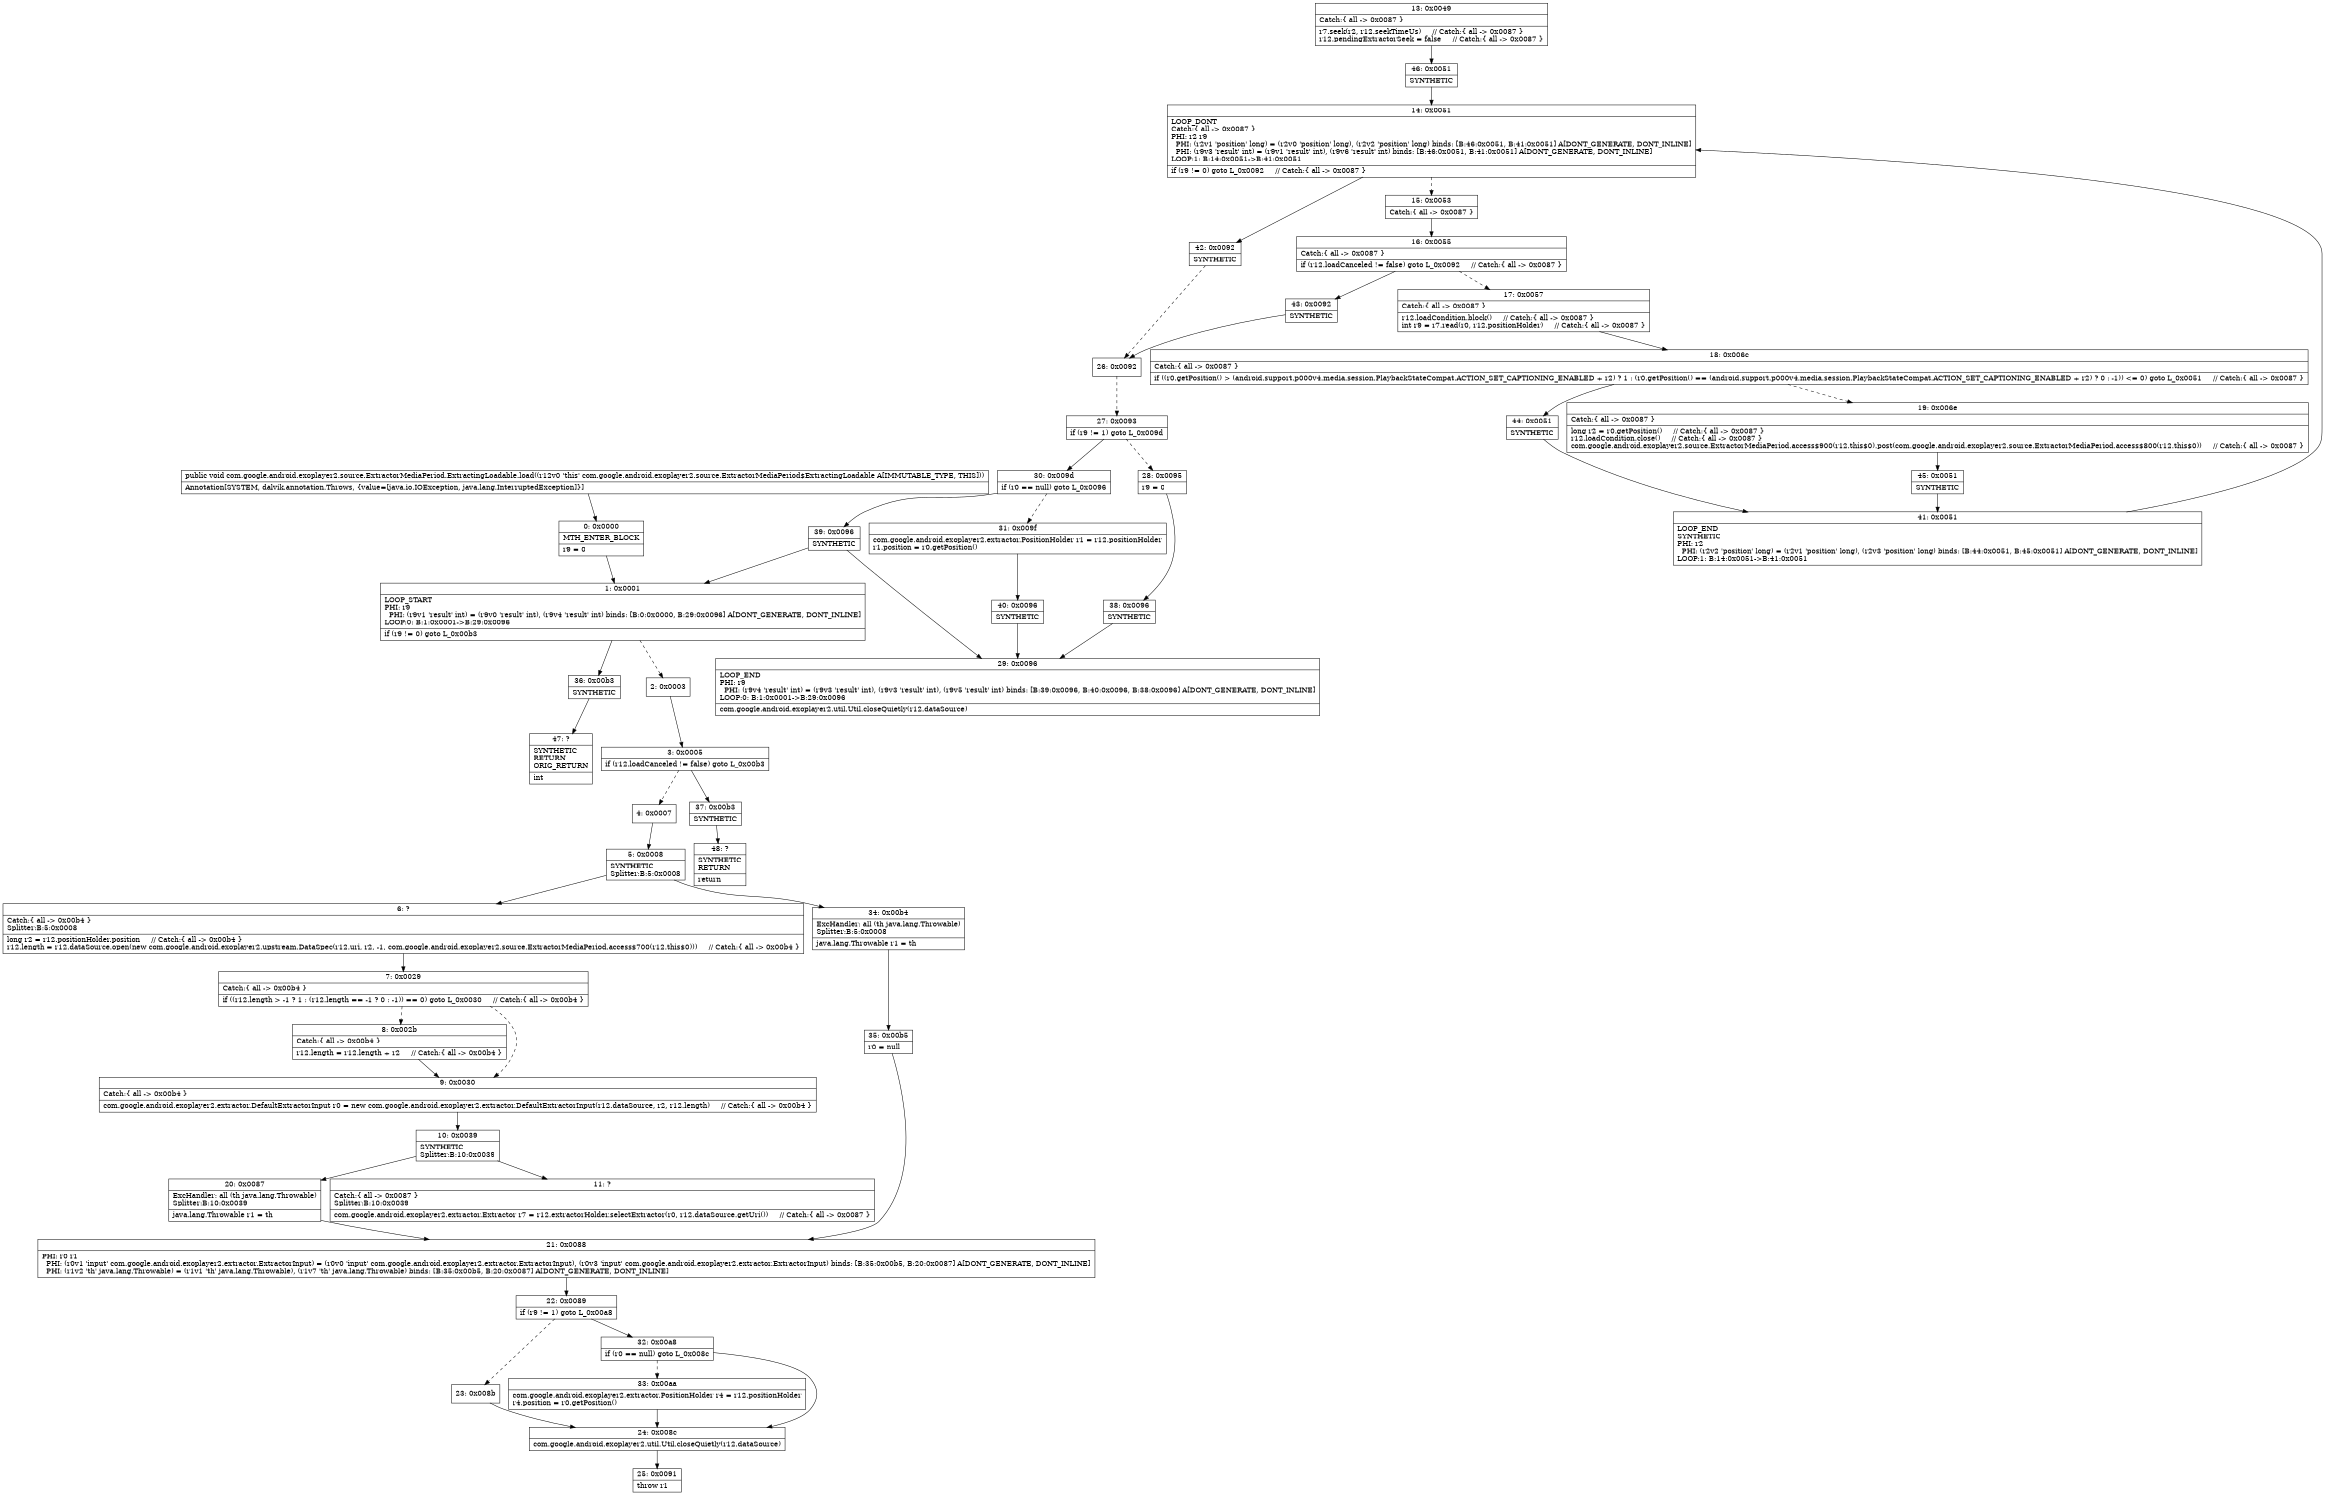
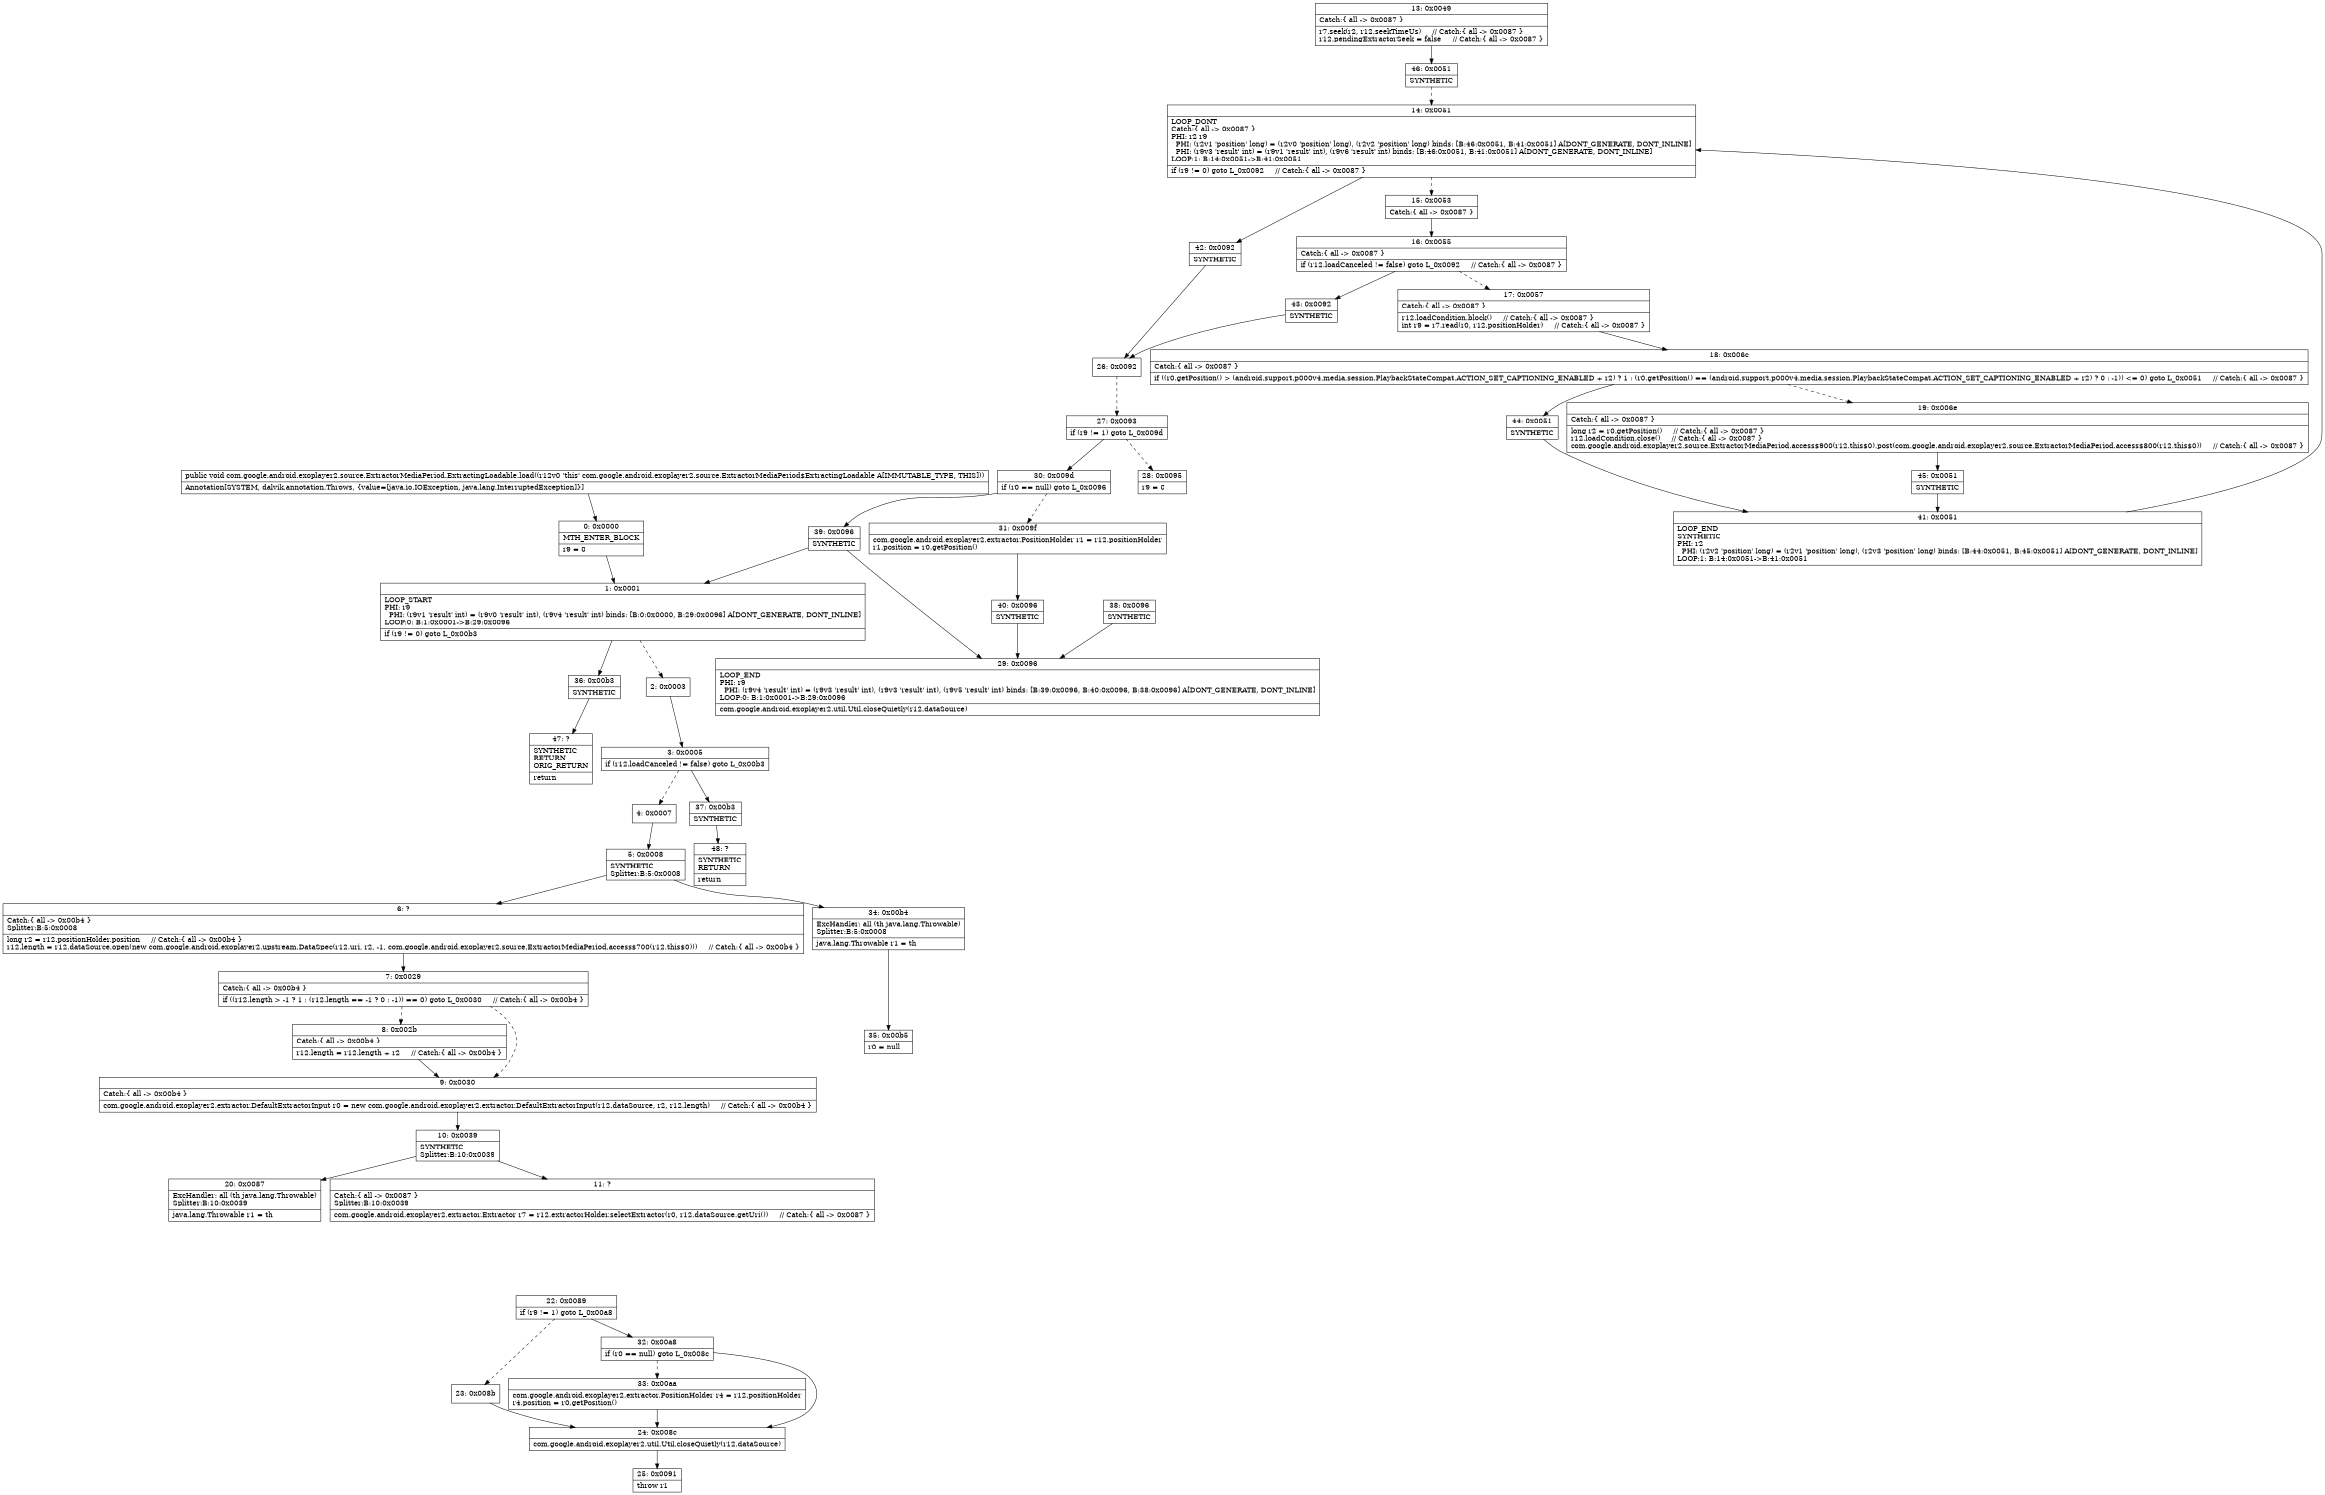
edge "46: 0x0051" -> "14: 0x0051": style solid -> dashed
edge "42: 0x0092" -> "26: 0x0092": style dashed -> solid
edge "28: 0x0095" -> "38: 0x0096": removed
node "47: ?": text "int" -> "return"
node "21: 0x0088": removed
